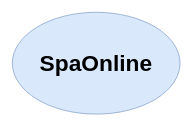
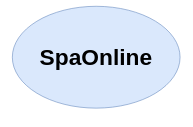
node "SpaOnline": moved (96, 63) -> (96, 57)
